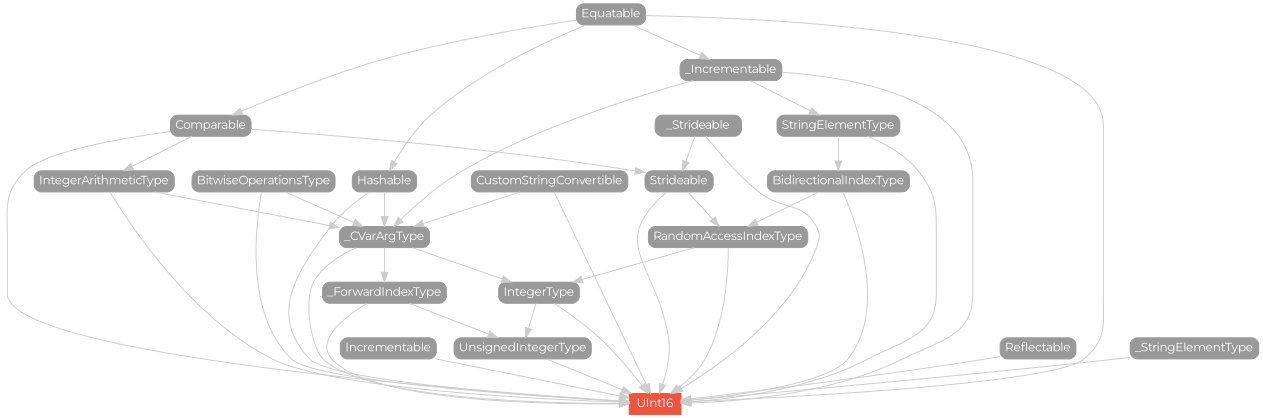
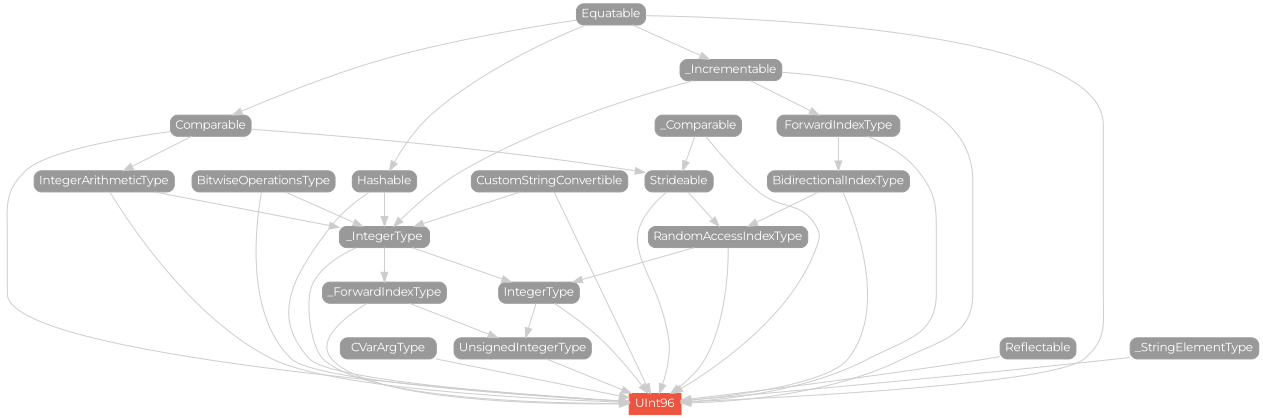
node "_Strideable": label "_Strideable" -> "_Comparable"
node "StringElementType": label "StringElementType" -> "ForwardIndexType"
node "_CVarArgType": label "_CVarArgType" -> "_IntegerType"
node "Incrementable": label "Incrementable" -> "CVarArgType"
node "UInt16": label "UInt16" -> "UInt96"
